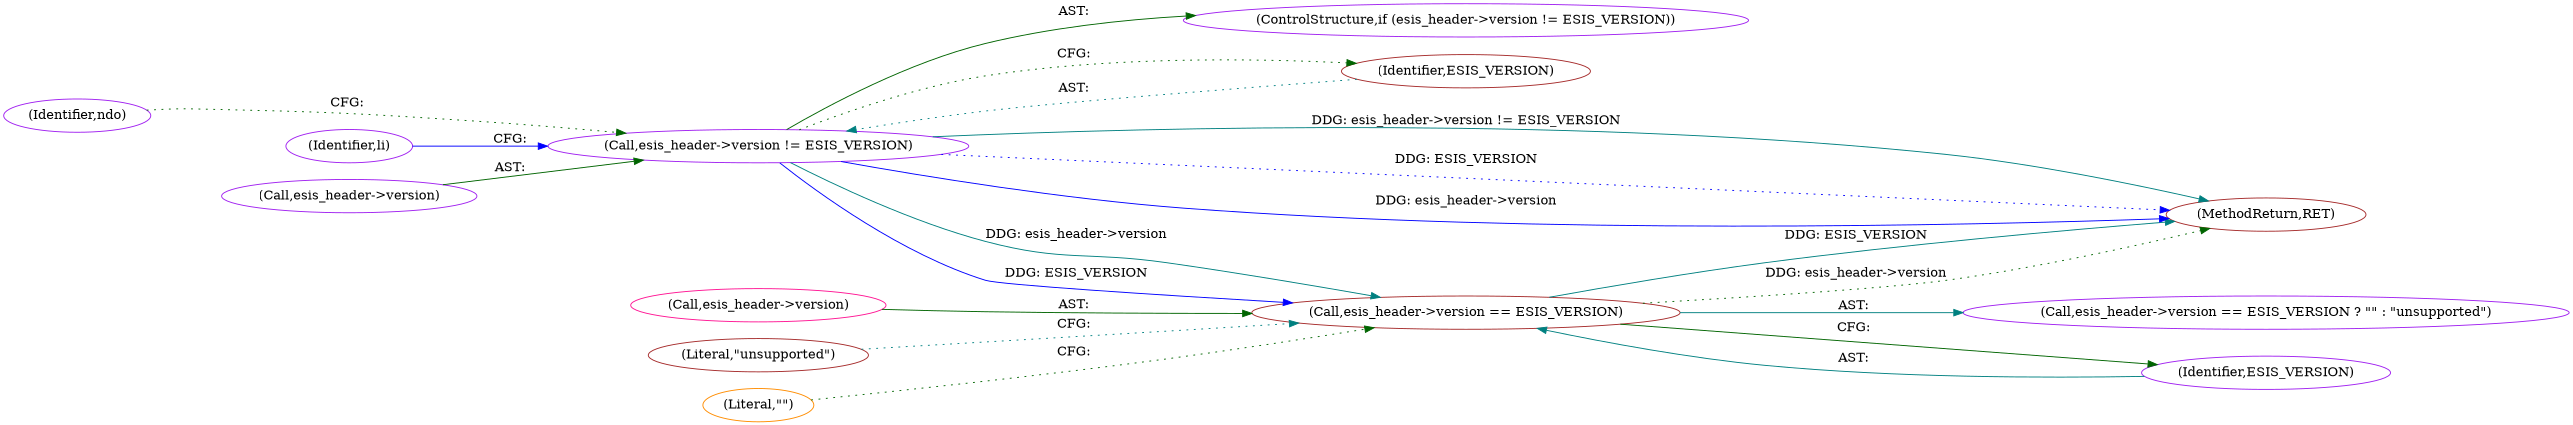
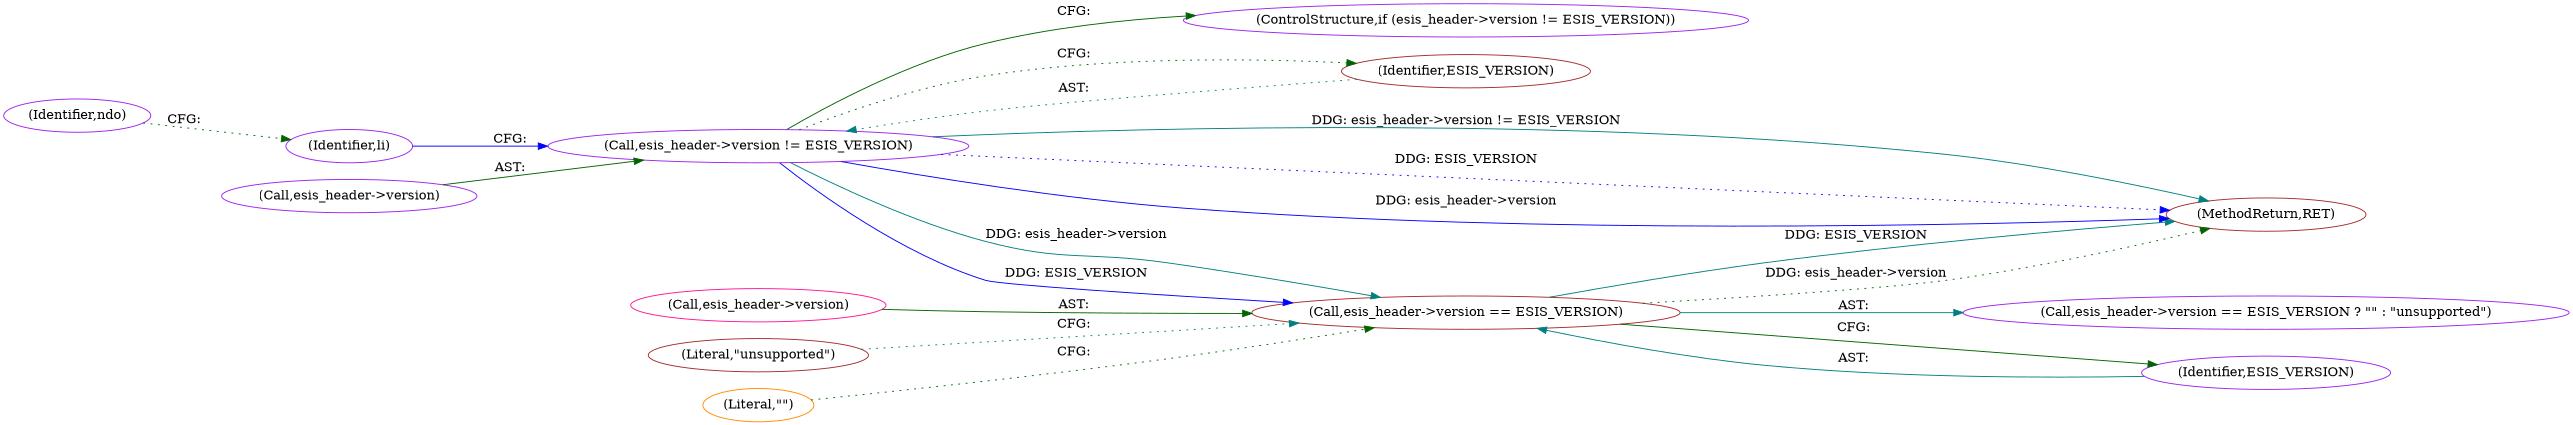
edge "(Call,esis_header->version != ESIS_VERSION)" -> "(ControlStructure,if (esis_header->version != ESIS_VERSION))": label "AST: " -> "CFG: "
edge "(Identifier,ndo)" -> "(Call,esis_header->version != ESIS_VERSION)": now "(Identifier,ndo)" -> "(Identifier,li)"
